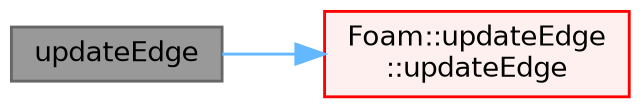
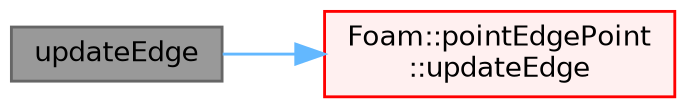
node "Foam::updateEdge ::updateEdge": label "Foam::updateEdge ::updateEdge" -> "Foam::pointEdgePoint ::updateEdge"
